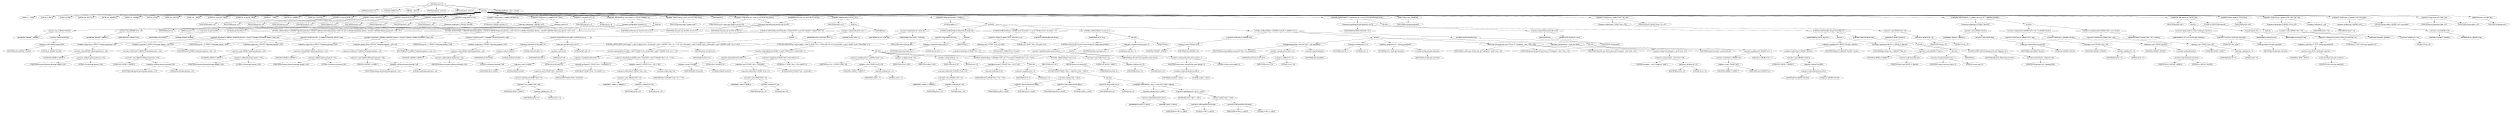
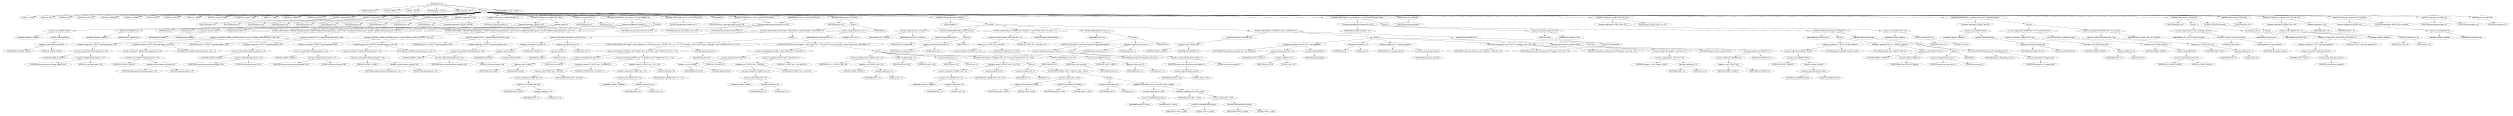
node "(IDENTIFIER,v14,v14 + 40)": added
